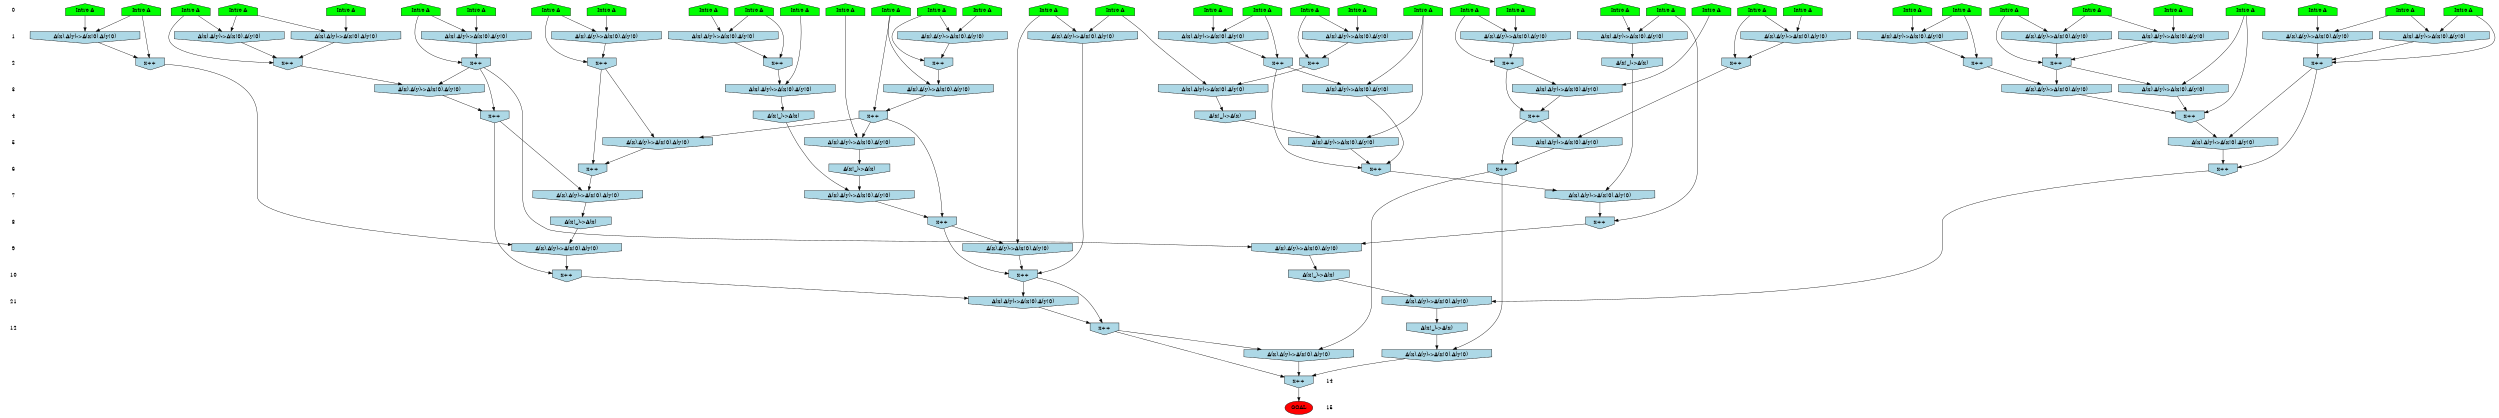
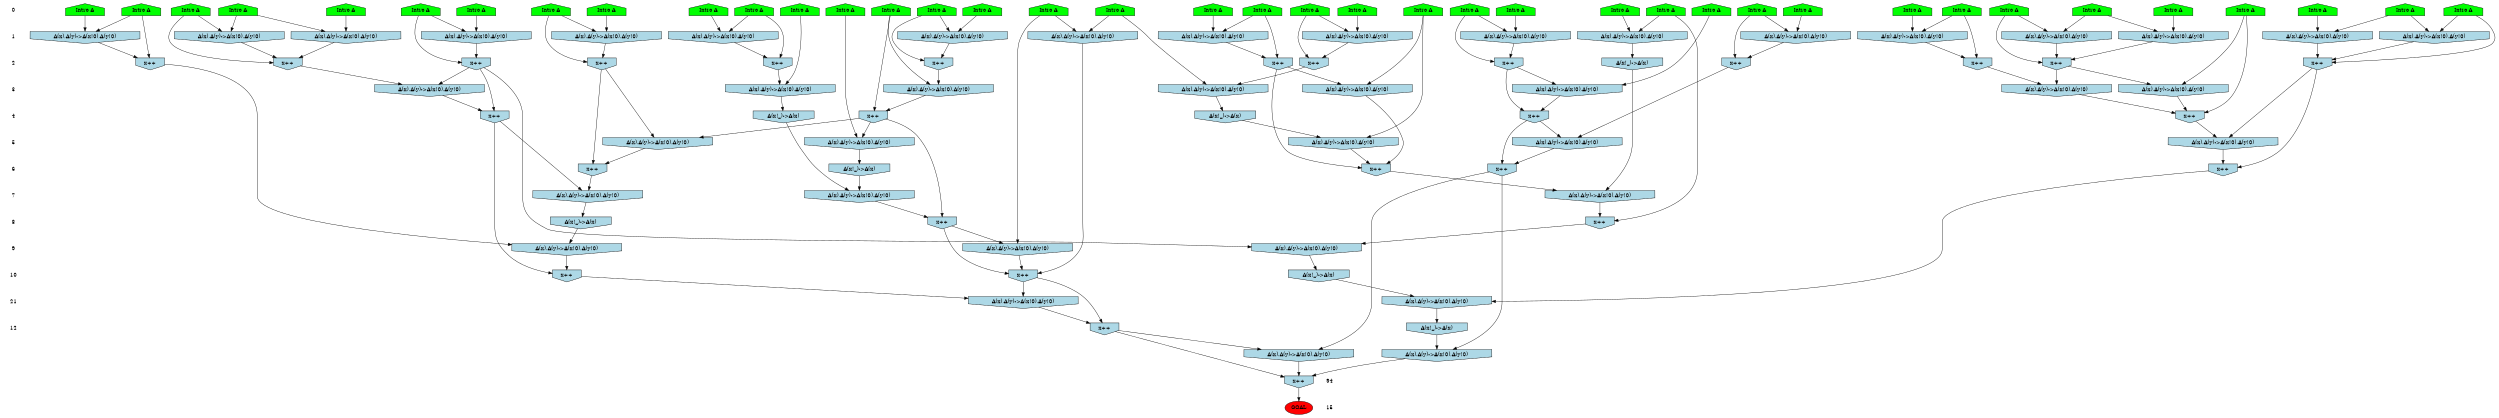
node "14": label "14" -> "94"
